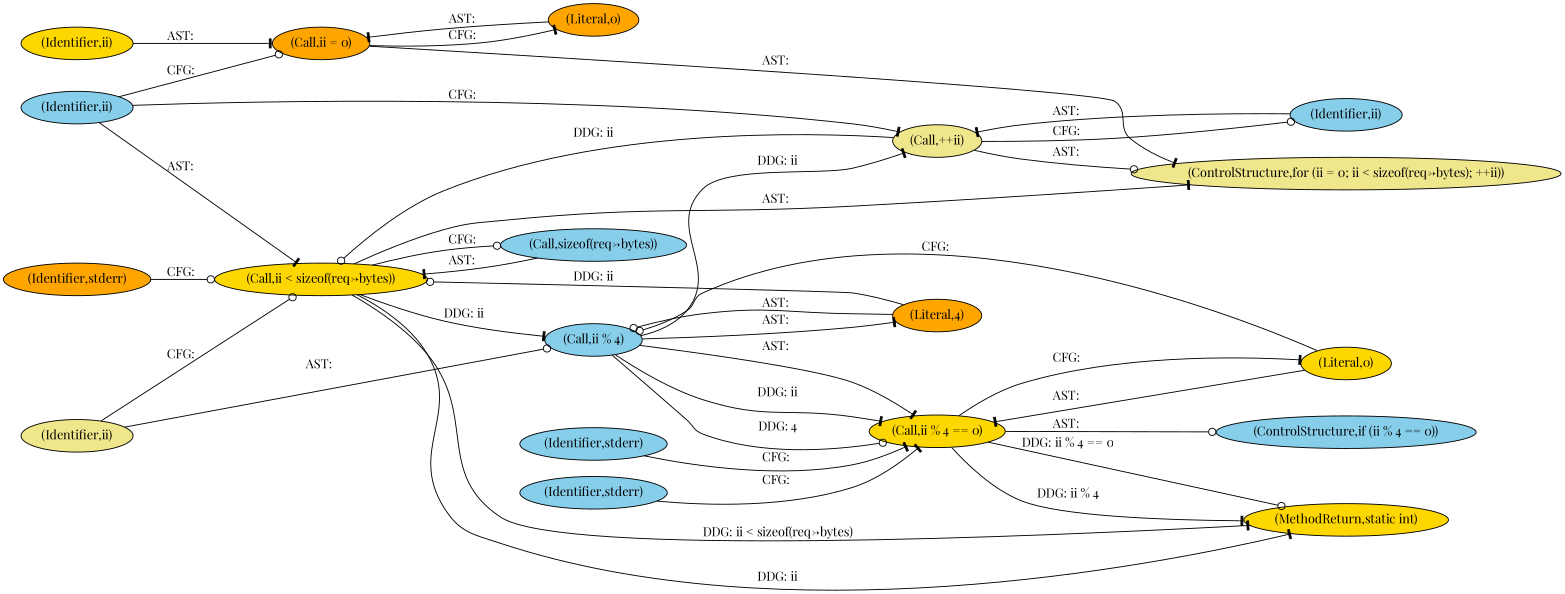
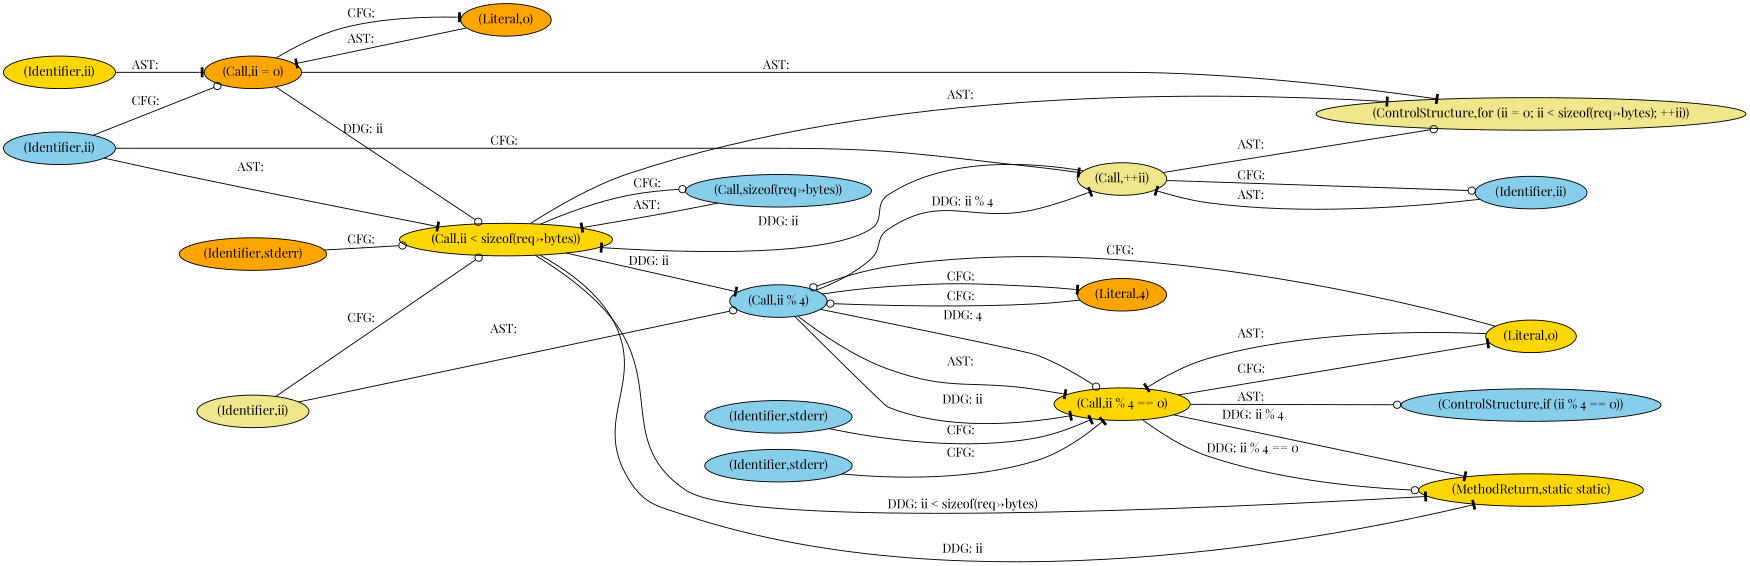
edge "(Call,++ii)" -> "(Call,ii < sizeof(req->bytes))": arrowhead odot -> tee
edge "(Call,ii % 4)" -> "(Call,++ii)": label "DDG: ii" -> "DDG: ii % 4"
edge "(Literal,4)" -> "(Call,ii < sizeof(req->bytes))": now "(Call,ii = 0)" -> "(Call,ii < sizeof(req->bytes))"
edge "(Literal,4)" -> "(Call,ii % 4)": label "AST: " -> "CFG: "
edge "(Call,ii % 4)" -> "(Literal,4)": label "AST: " -> "CFG: "
node "(MethodReturn,static int)": label "(MethodReturn,static int)" -> "(MethodReturn,static static)"
